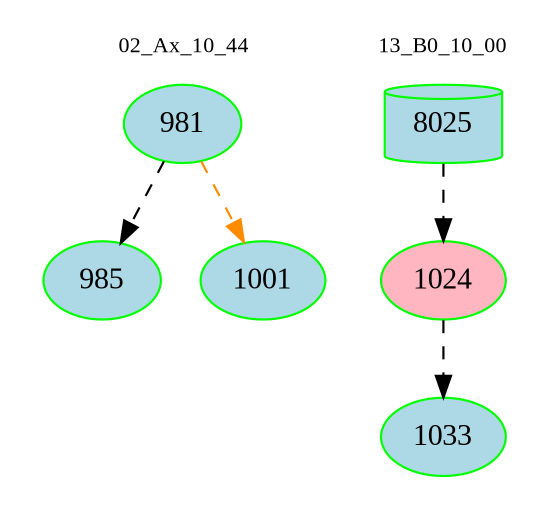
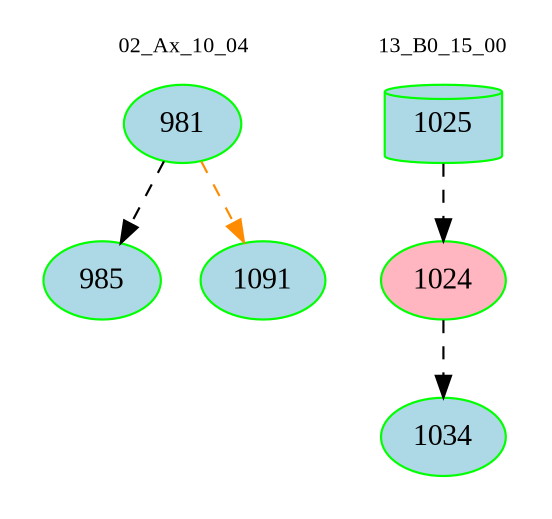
cluster "02_Ax_10_44": label "02_Ax_10_44" -> "02_Ax_10_04"
cluster "13_B0_10_00": label "13_B0_10_00" -> "13_B0_15_00"
node "8025": label "8025" -> "1025"
node "1001": label "1001" -> "1091"
node "1033": label "1033" -> "1034"
